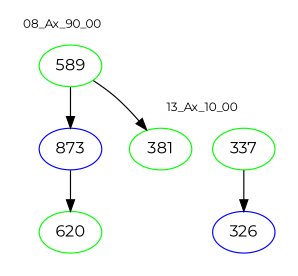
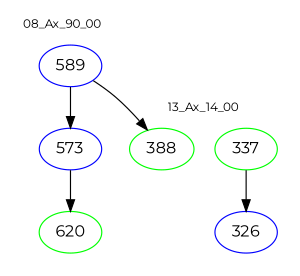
node "589": color green -> blue
cluster "13_Ax_10_00": label "13_Ax_10_00" -> "13_Ax_14_00"
node "873": label "873" -> "573"
node "381": label "381" -> "388"
